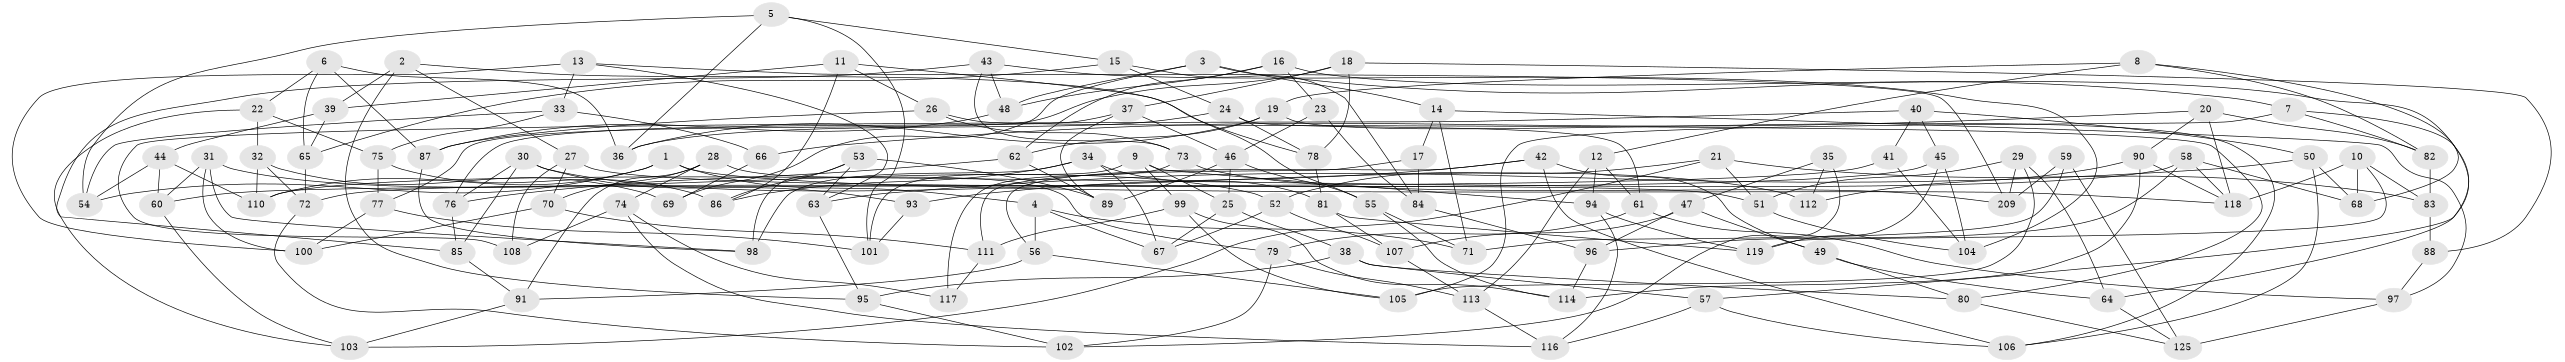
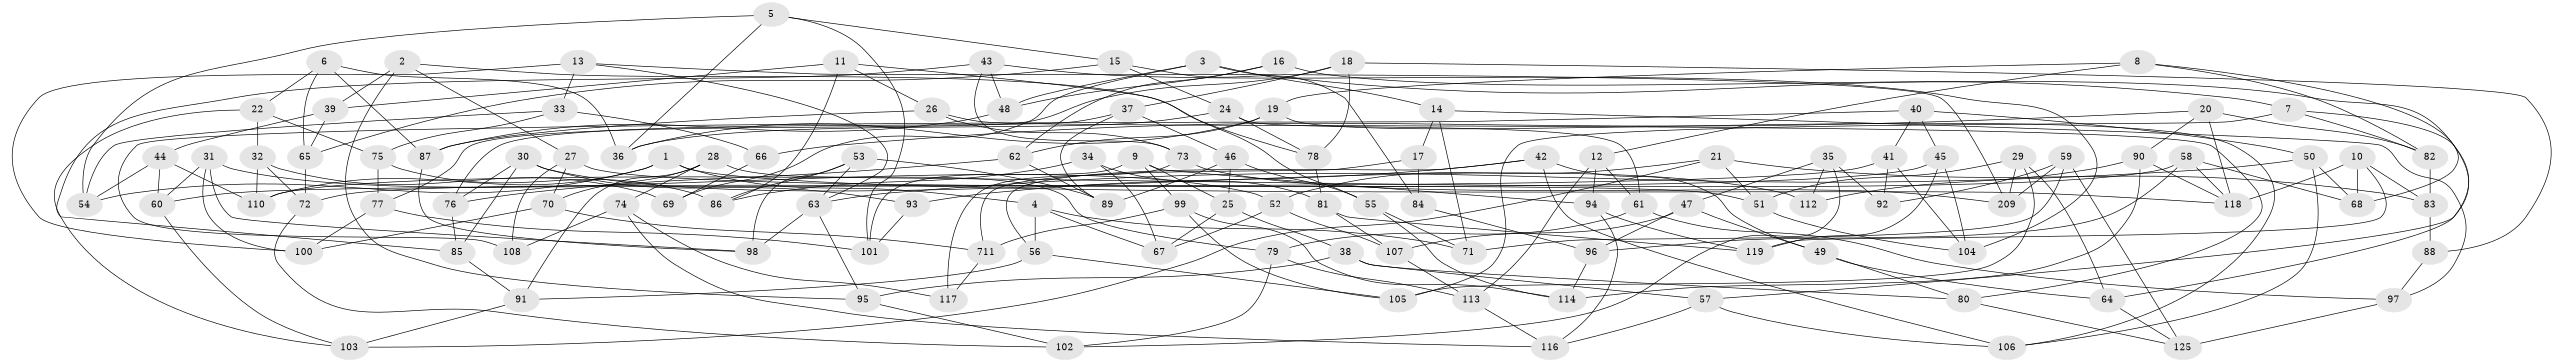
node "23": removed
edge "34" -- "98": now "63" -- "98"
node "92": added
node "111": label "111" -> "711"
